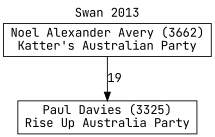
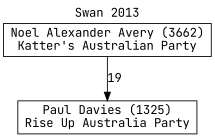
node "Paul Davies (3325) Rise Up Australia Party": label "Paul Davies (3325) Rise Up Australia Party" -> "Paul Davies (1325) Rise Up Australia Party"
